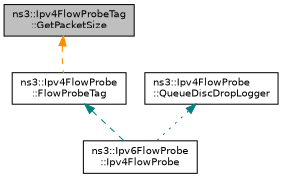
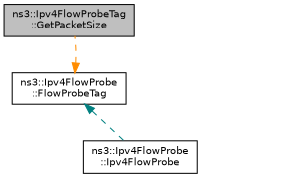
edge "ns3::Ipv4FlowProbe ::FlowProbeTag" -> "ns3::Ipv4FlowProbeTag ::GetPacketSize": reversed
node "ns3::Ipv4FlowProbe ::QueueDiscDropLogger": removed
node "ns3::Ipv6FlowProbe ::Ipv4FlowProbe": label "ns3::Ipv6FlowProbe ::Ipv4FlowProbe" -> "ns3::Ipv4FlowProbe ::Ipv4FlowProbe"
